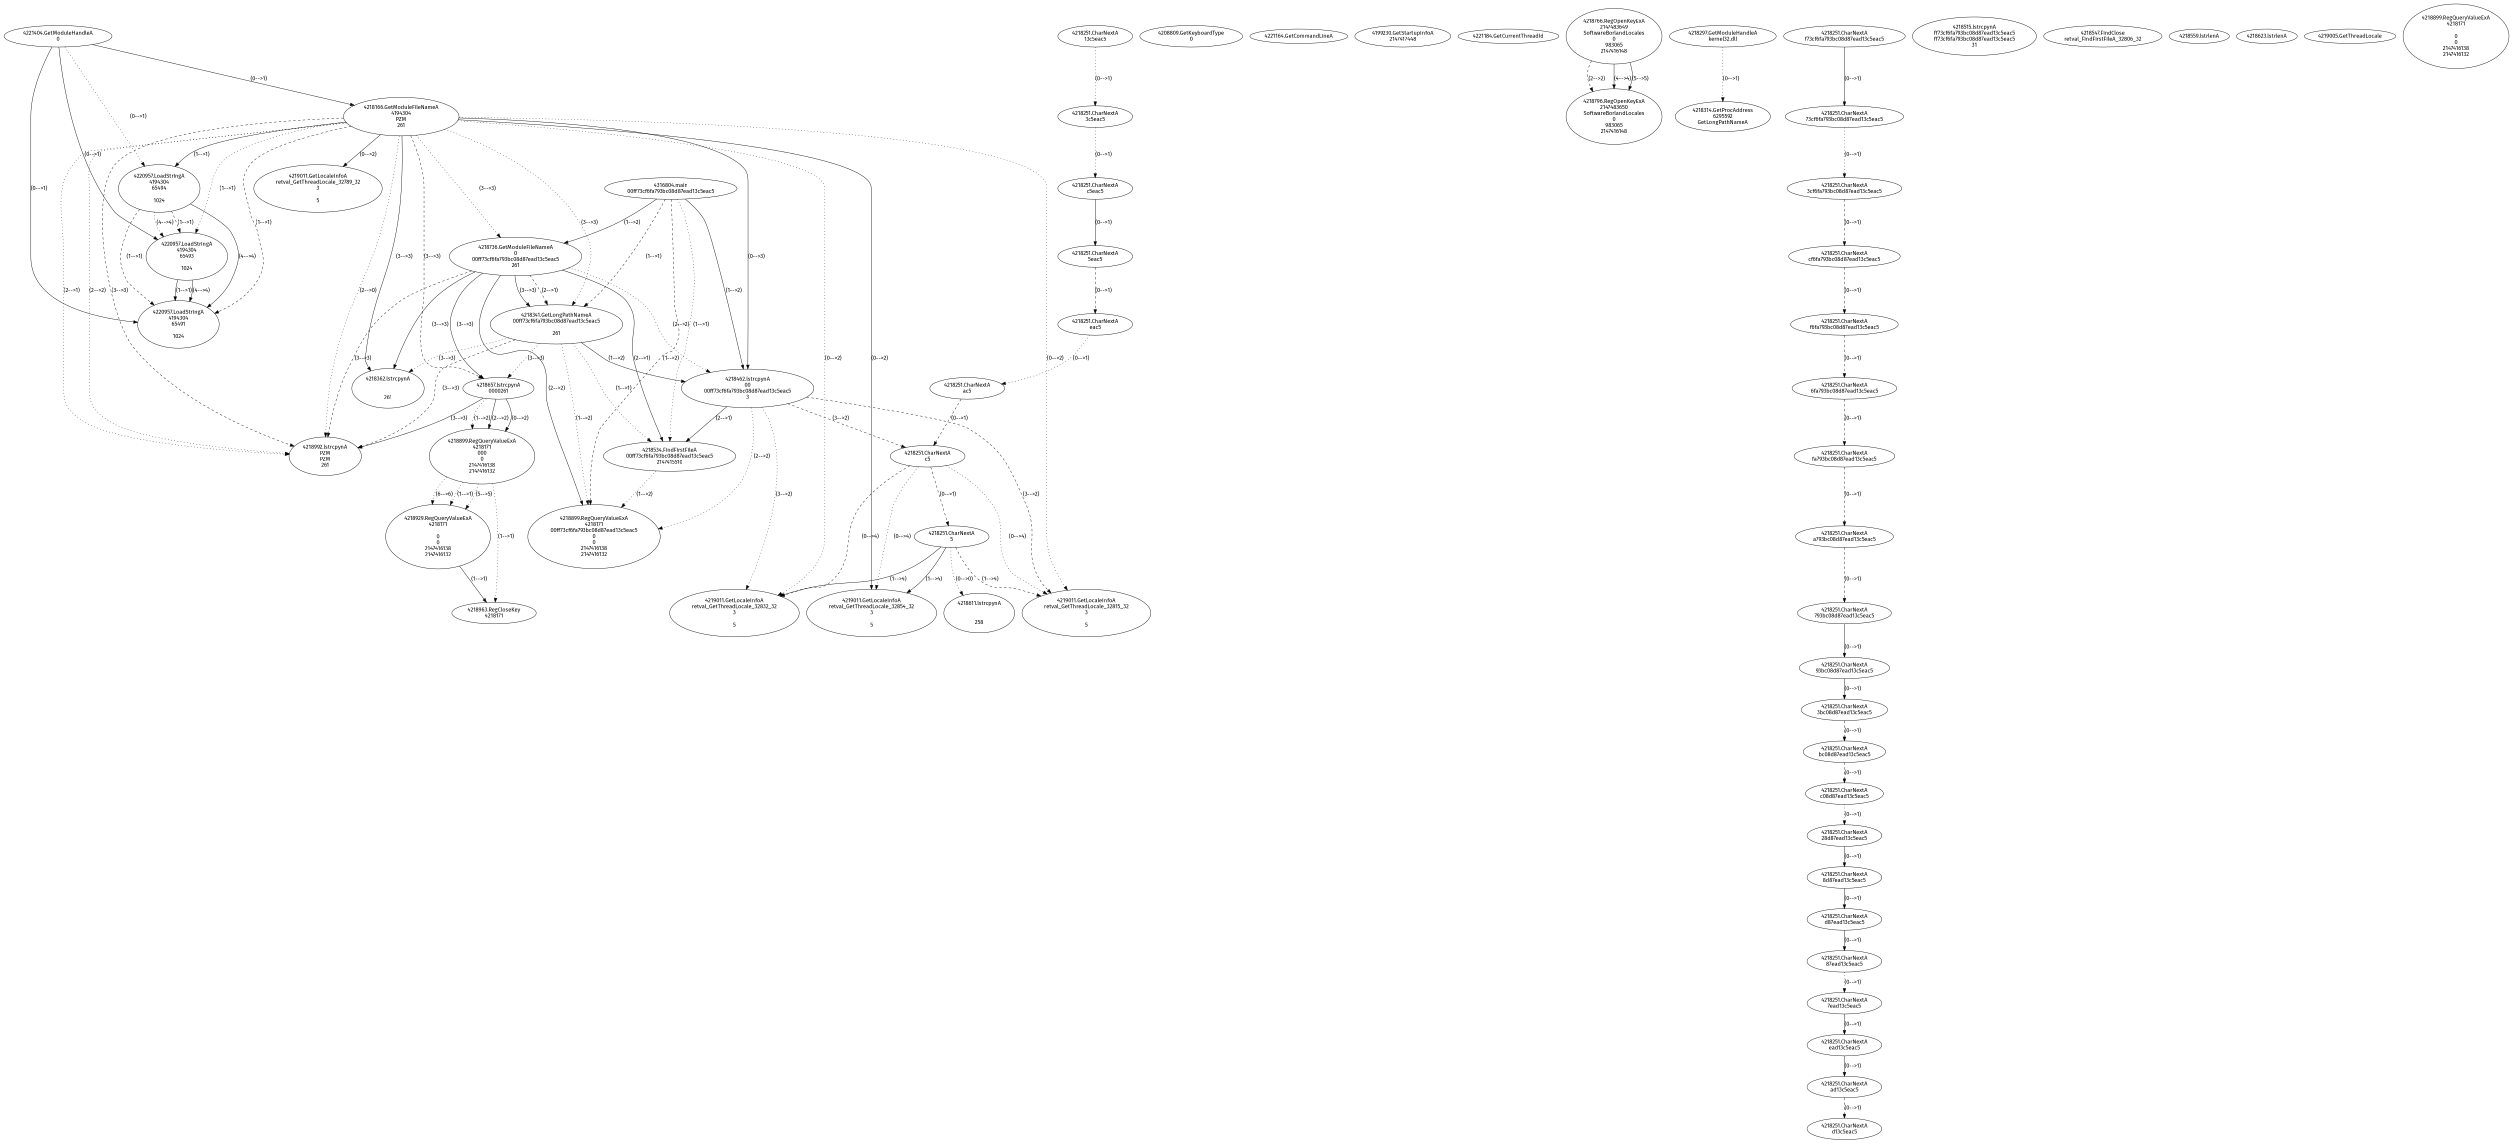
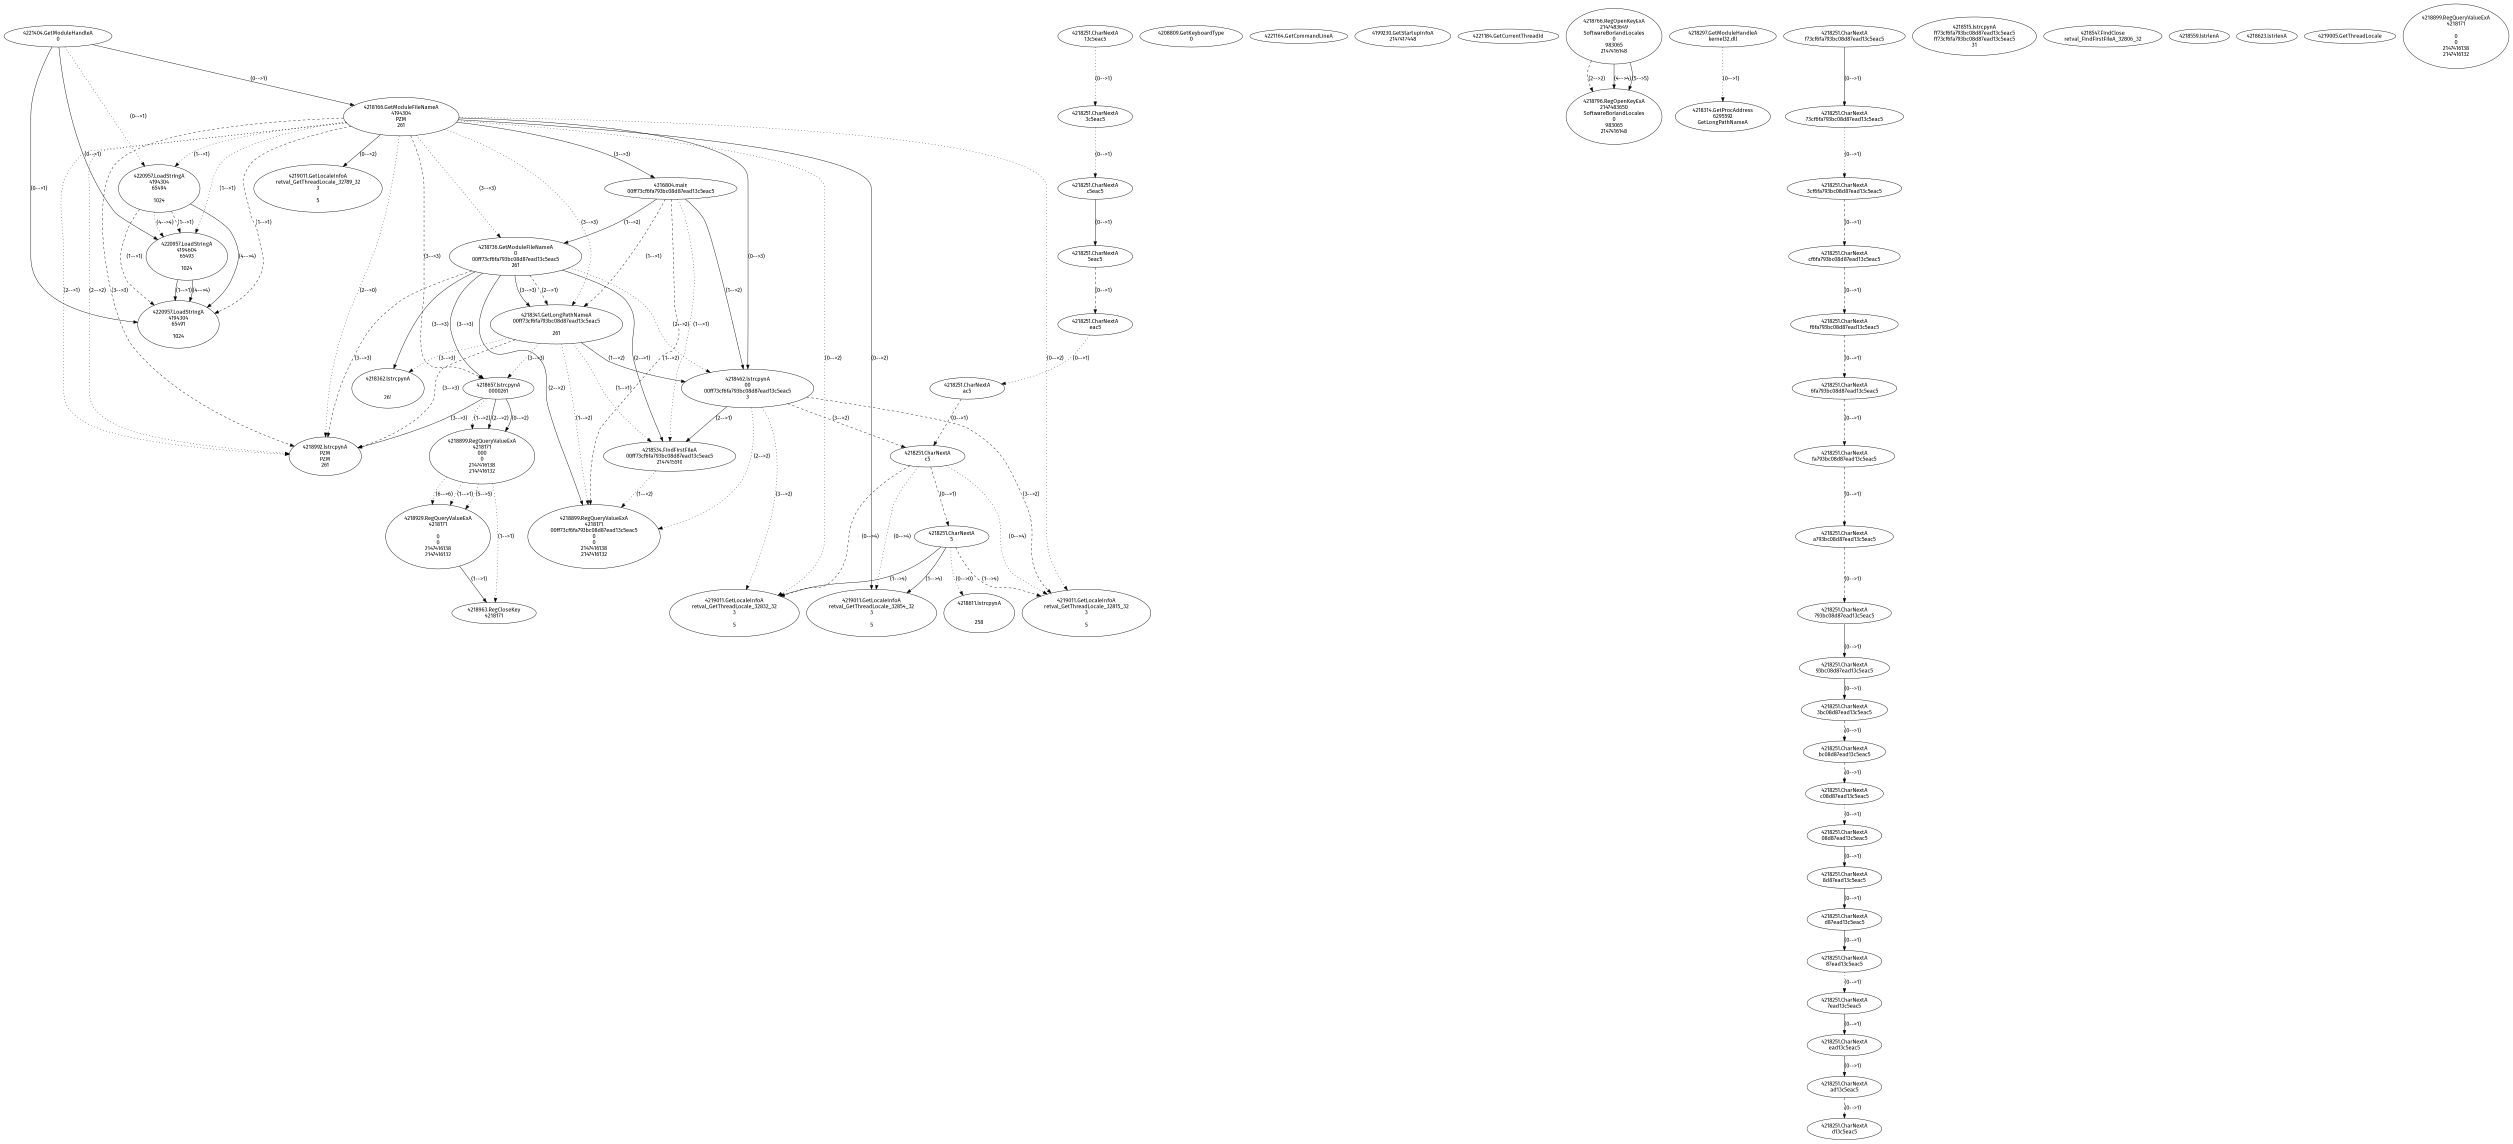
edge "4218166.GetModuleFileNameA 4194304 PZM 261" -> "4220957.LoadStringA 4194304 65494 1024": style solid -> dotted
edge "4218166.GetModuleFileNameA 4194304 PZM 261" -> "4218362.lstrcpynA 261": now "4218166.GetModuleFileNameA 4194304 PZM 261" -> "4316804.main 00ff73cf6fa793bc08d87ead13c5eac5"
node "4220957.LoadStringA 4194304 65493 1024": label "4220957.LoadStringA 4194304 65493 1024" -> "4220957.LoadStringA 4194604 65493 1024"
node "4218251.CharNextA 28d87ead13c5eac5": label "4218251.CharNextA 28d87ead13c5eac5" -> "4218251.CharNextA 08d87ead13c5eac5"
